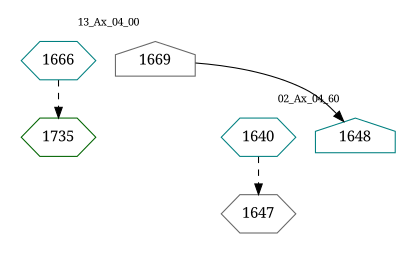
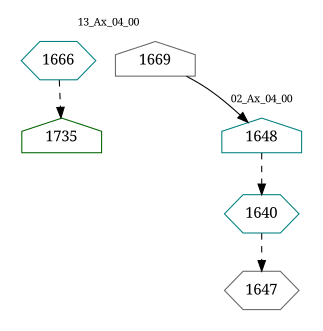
cluster "02_Ax_04_60": label "02_Ax_04_60" -> "02_Ax_04_00"
node "1735": shape hexagon -> house
edge "1648" -> "1640": added
